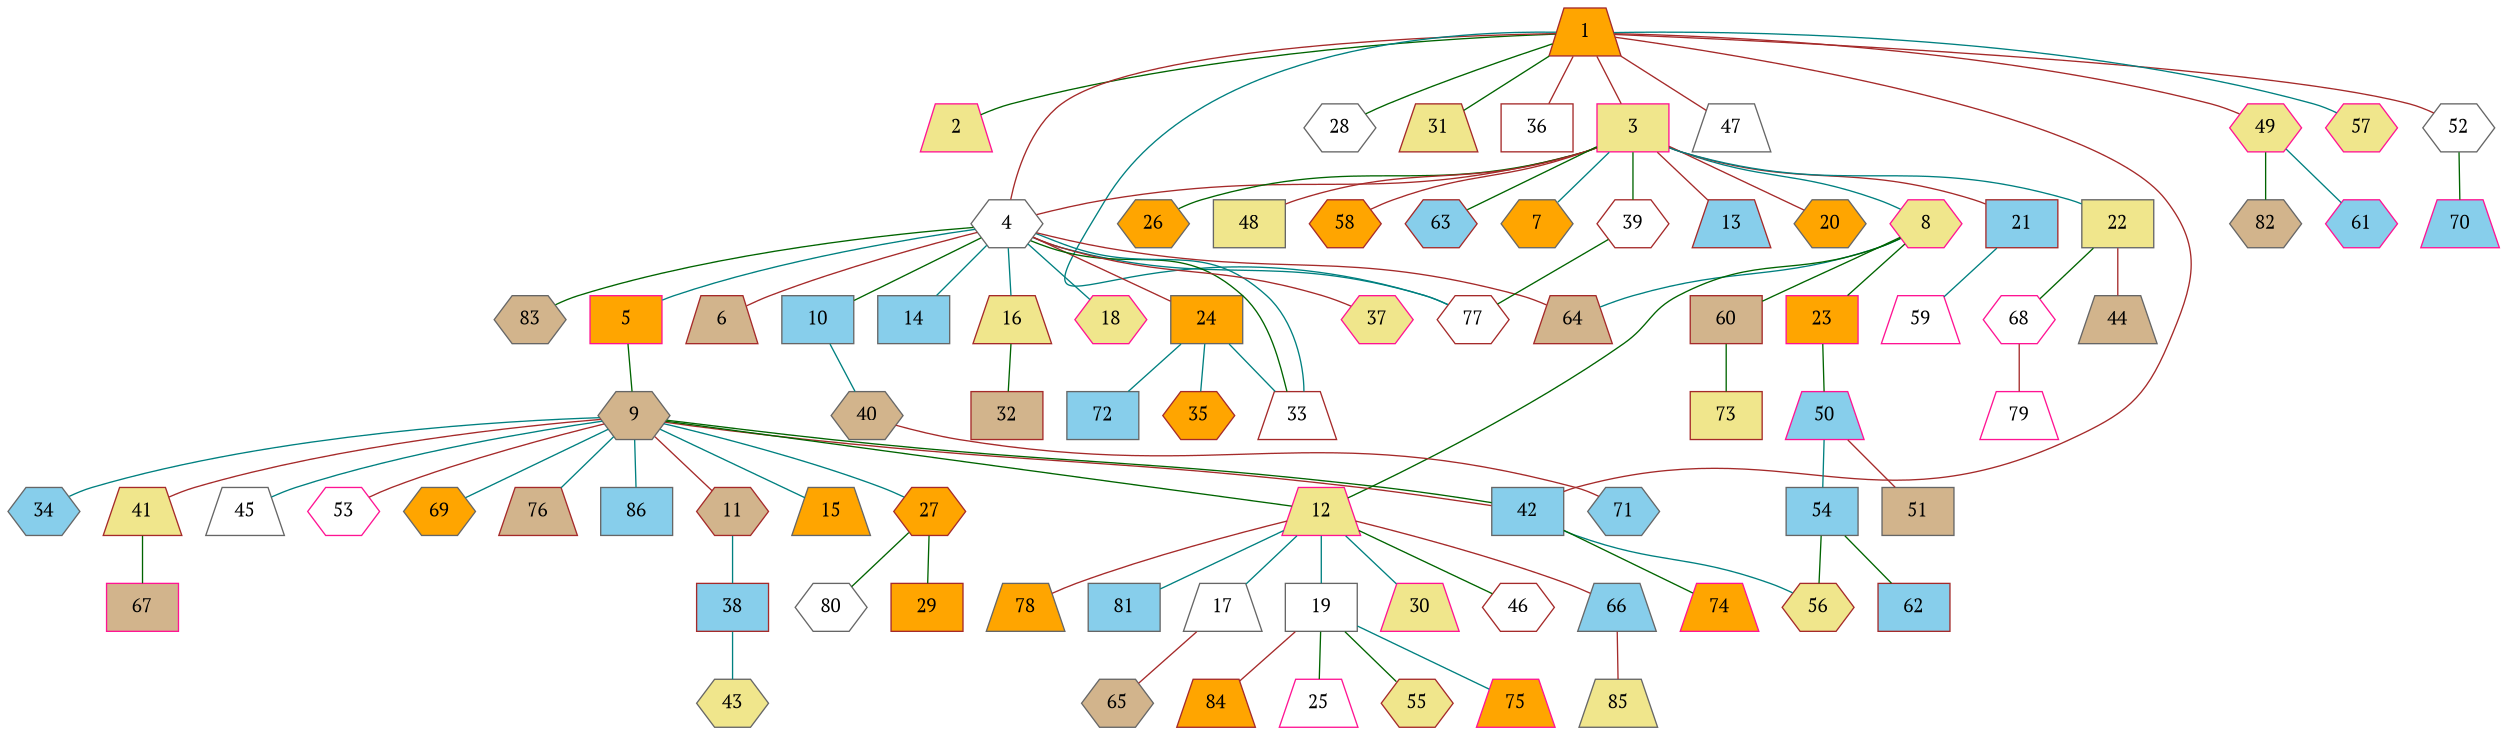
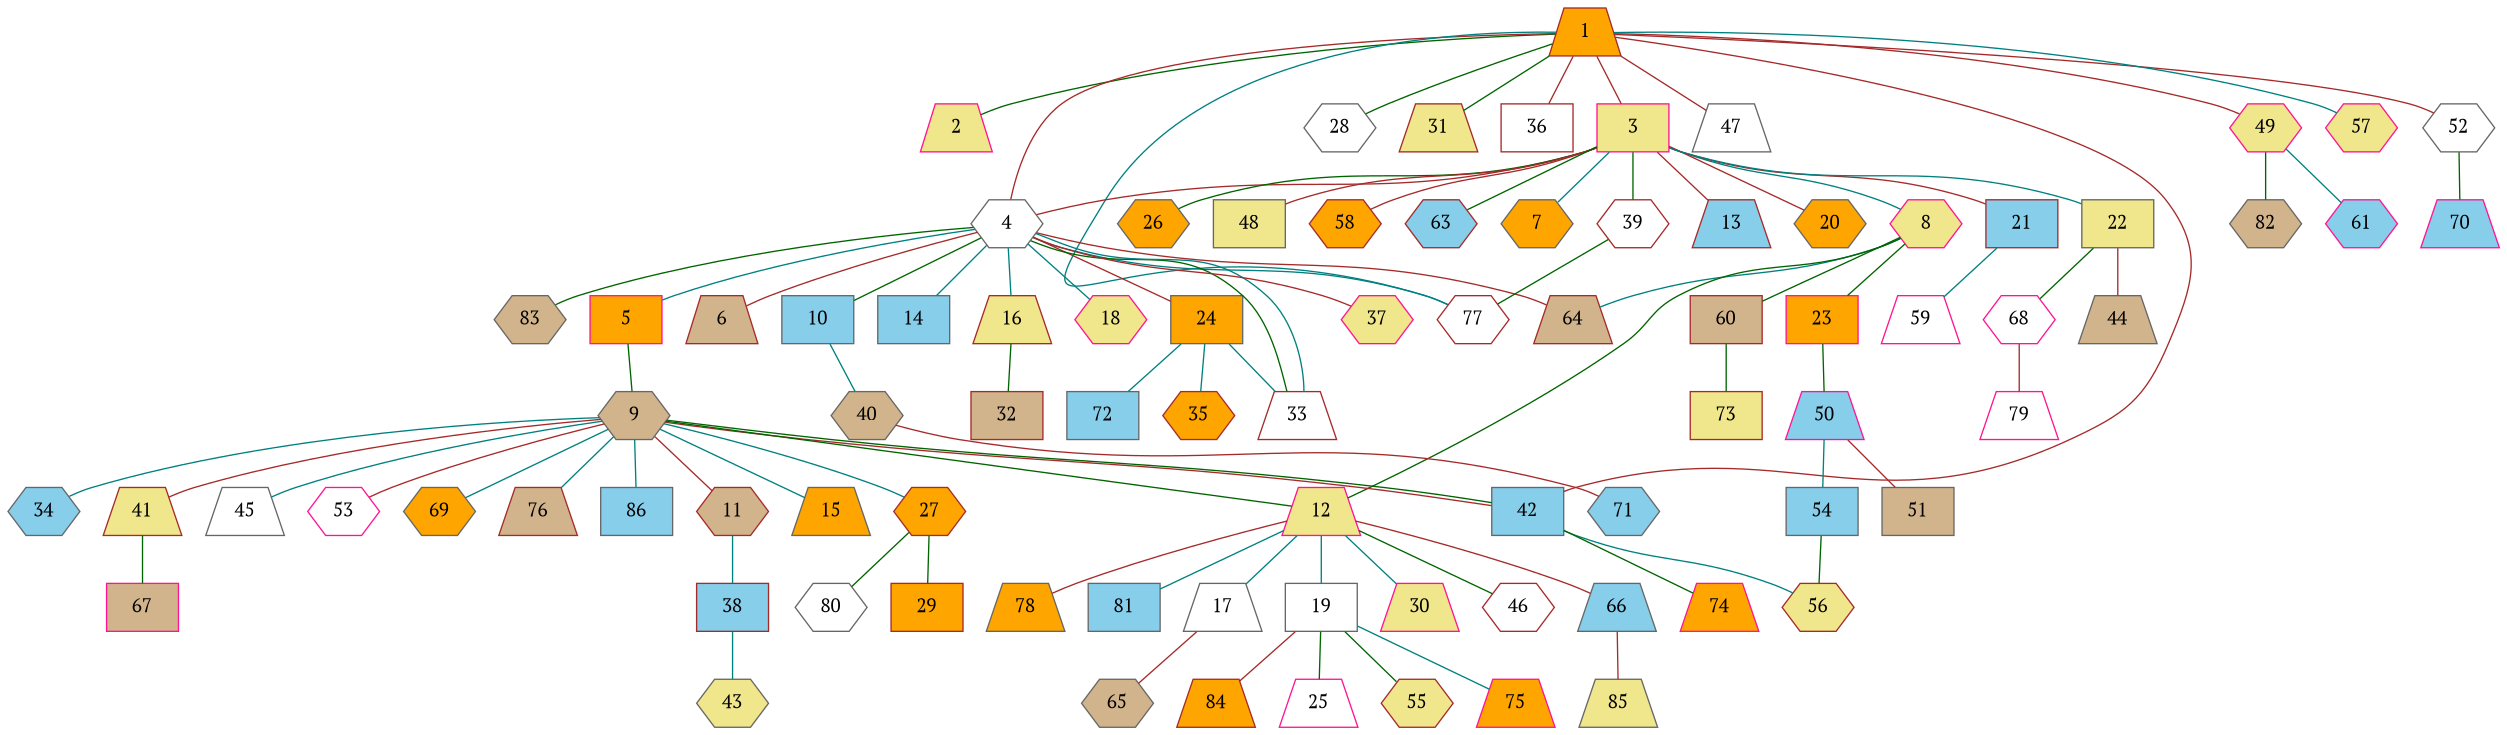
node "62": removed
